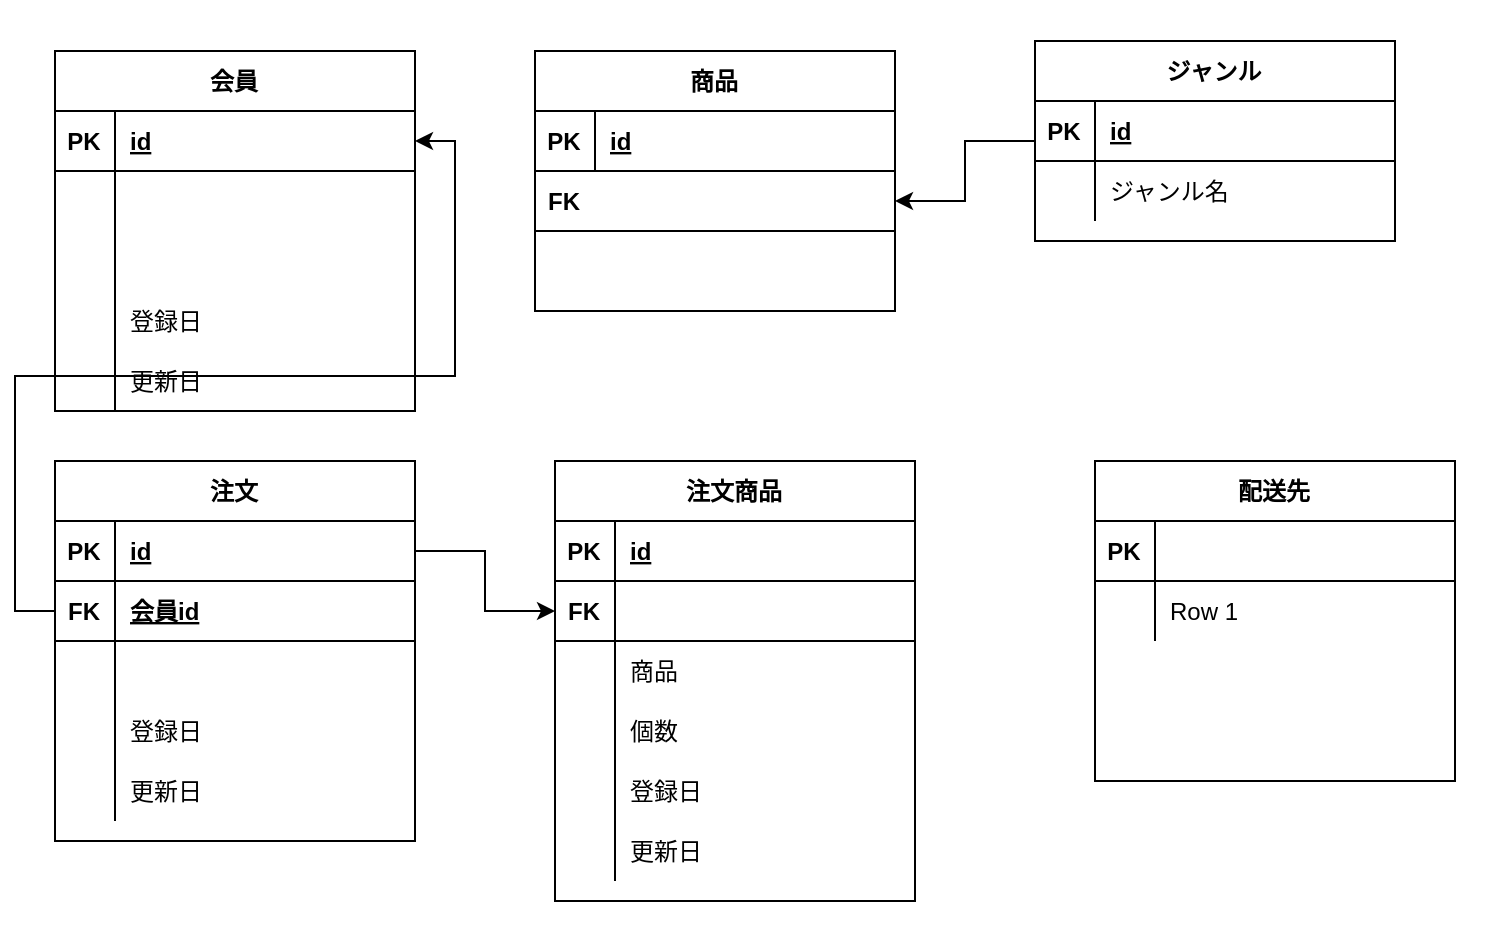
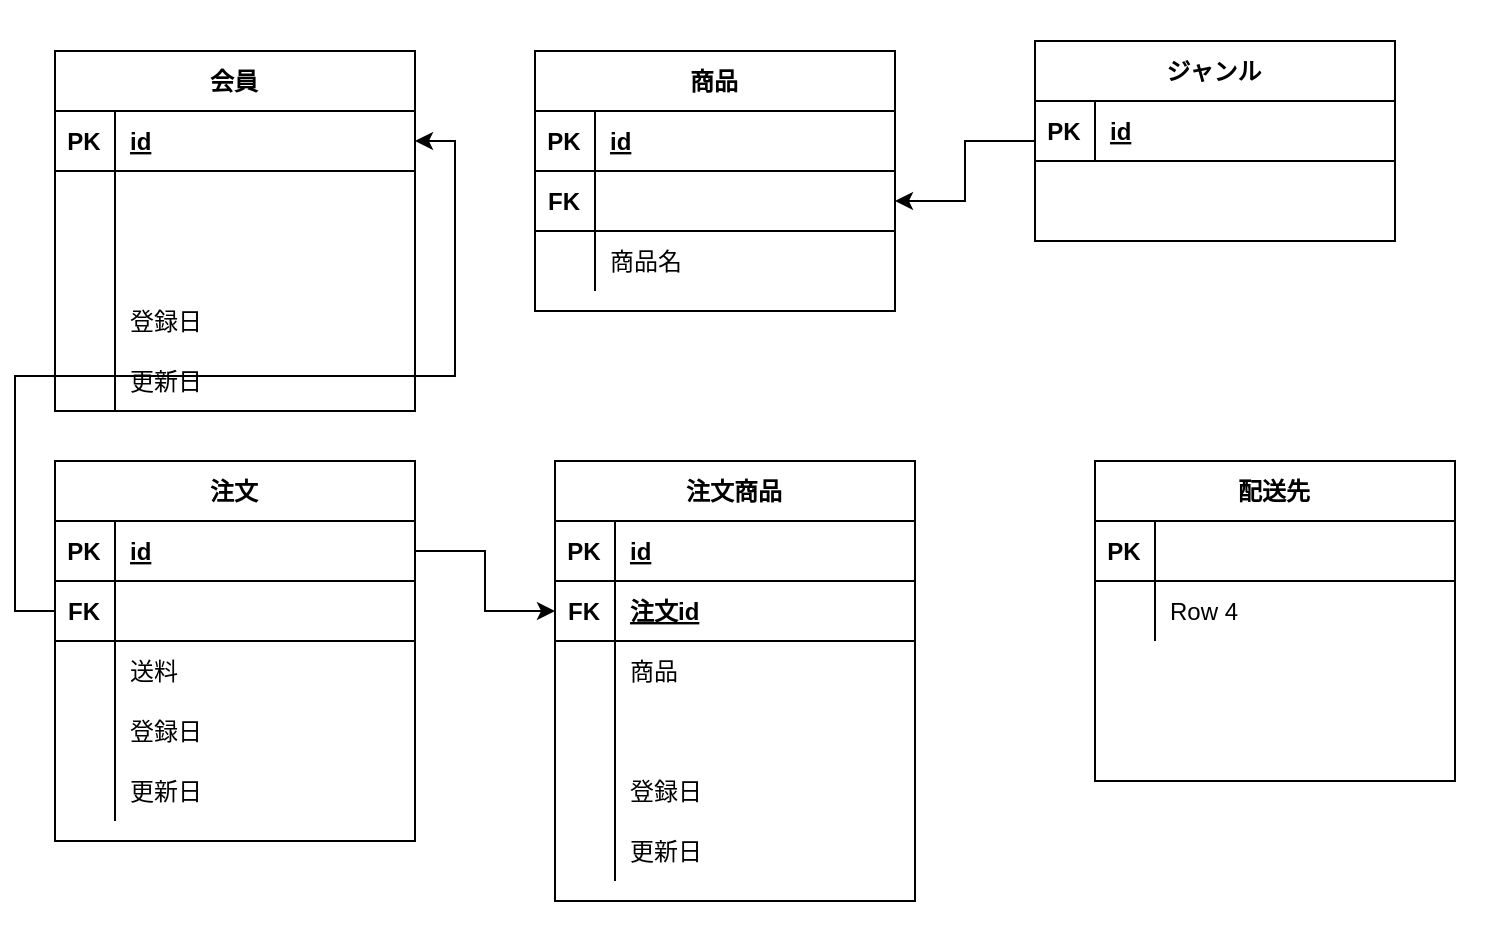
node "ジャンル名": removed
node "商品名": added
node "会員id": removed
node "注文id": added
node "Row 1": label "Row 1" -> "Row 4"
node "送料": added
node "個数": removed
